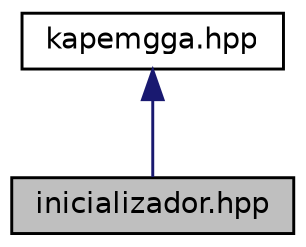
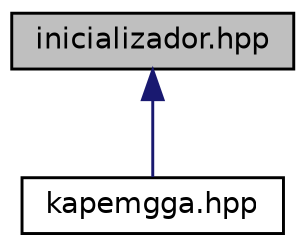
edge "inicializador.hpp" -> "kapemgga.hpp": reversed
